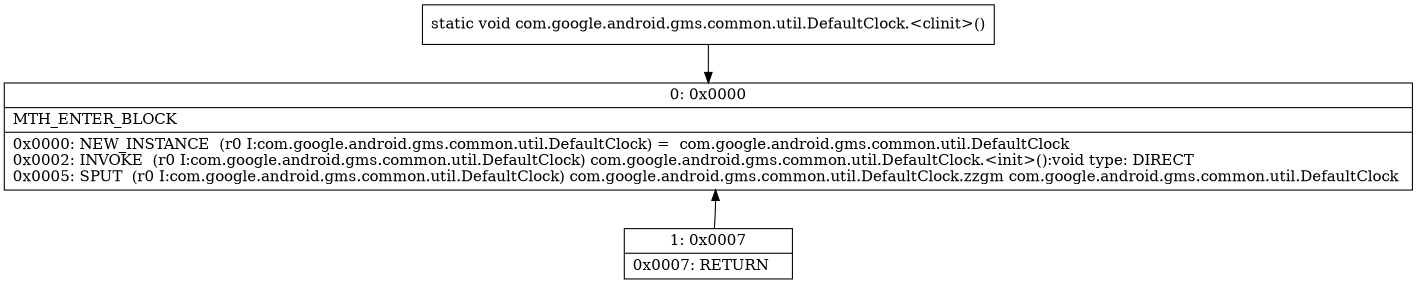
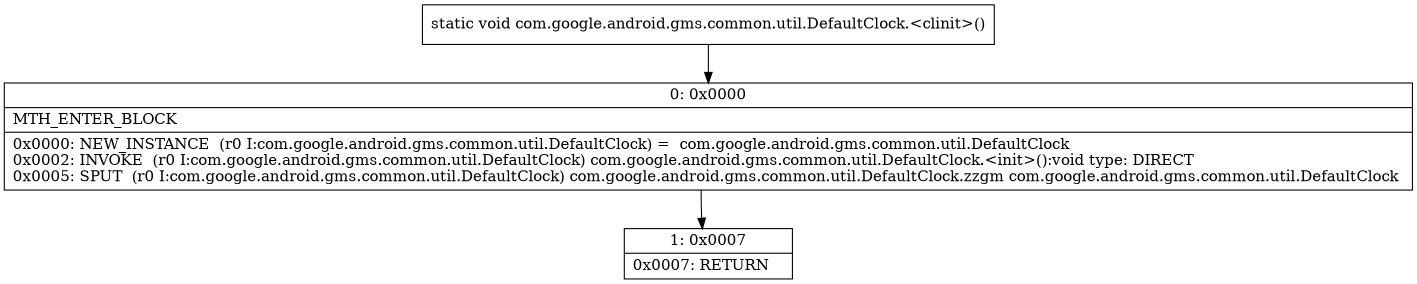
edge "1: 0x0007" -> "0: 0x0000": reversed
